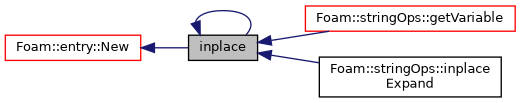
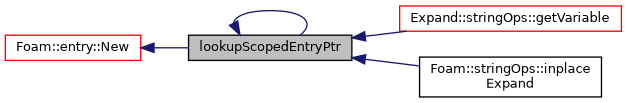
node "Foam::stringOps::getVariable": label "Foam::stringOps::getVariable" -> "Expand::stringOps::getVariable"
node "inplace": label "inplace" -> "lookupScopedEntryPtr"
